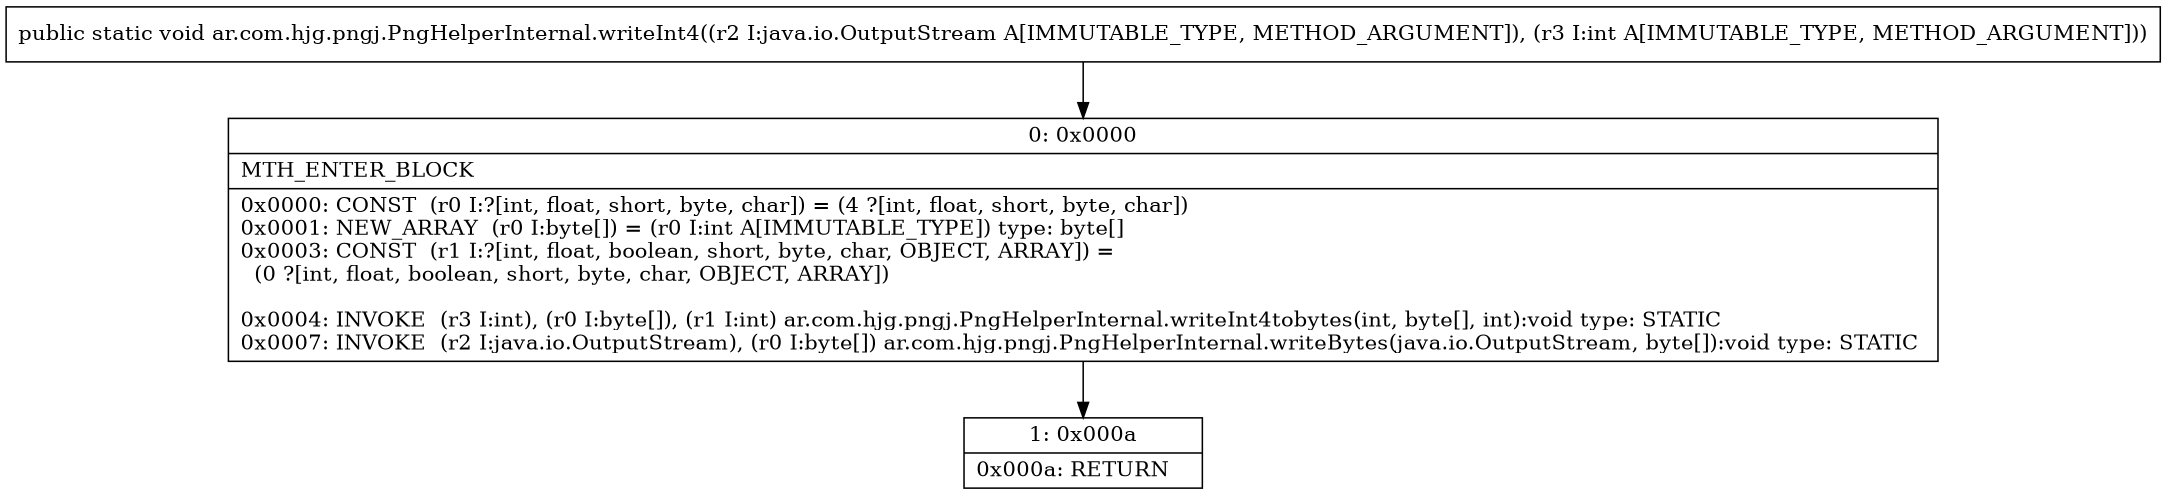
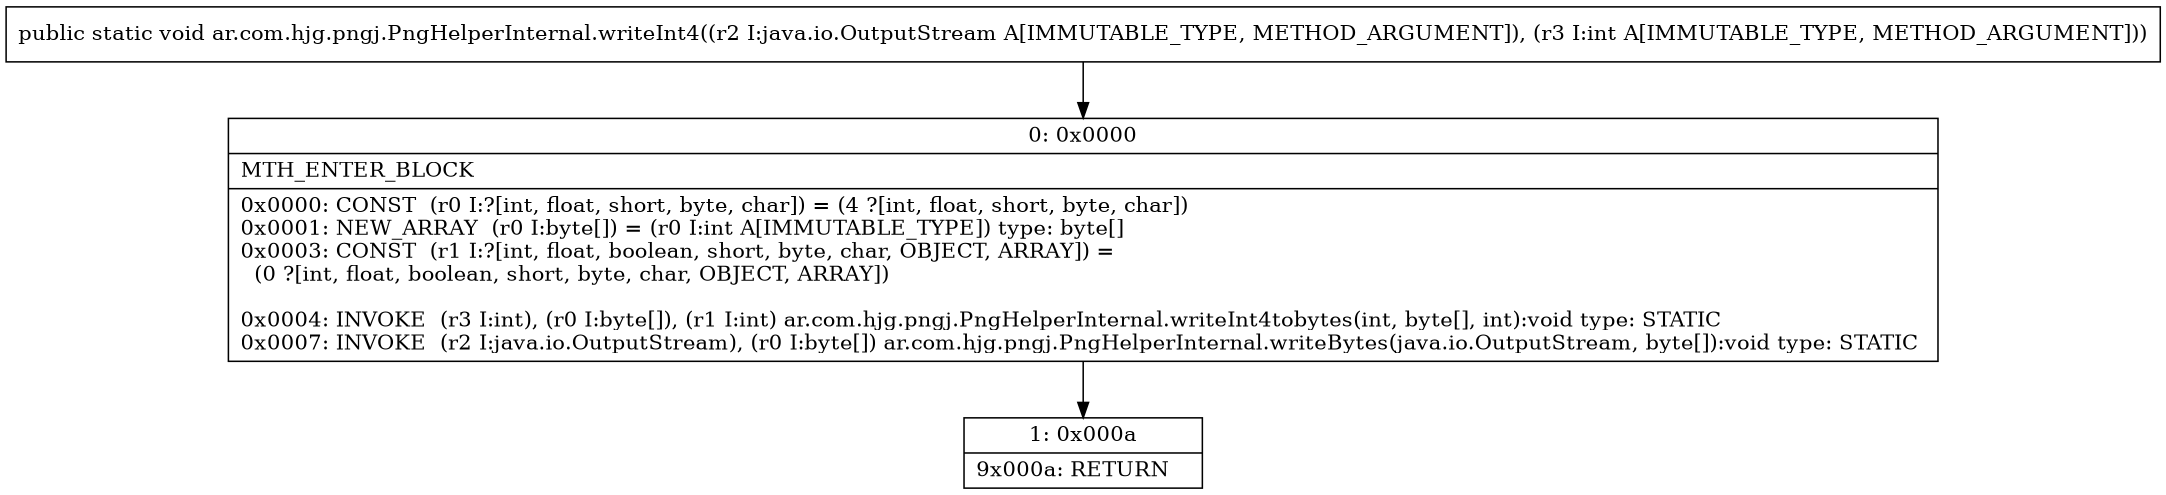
node "1: 0x000a": text "0x000a: RETURN" -> "9x000a: RETURN"
